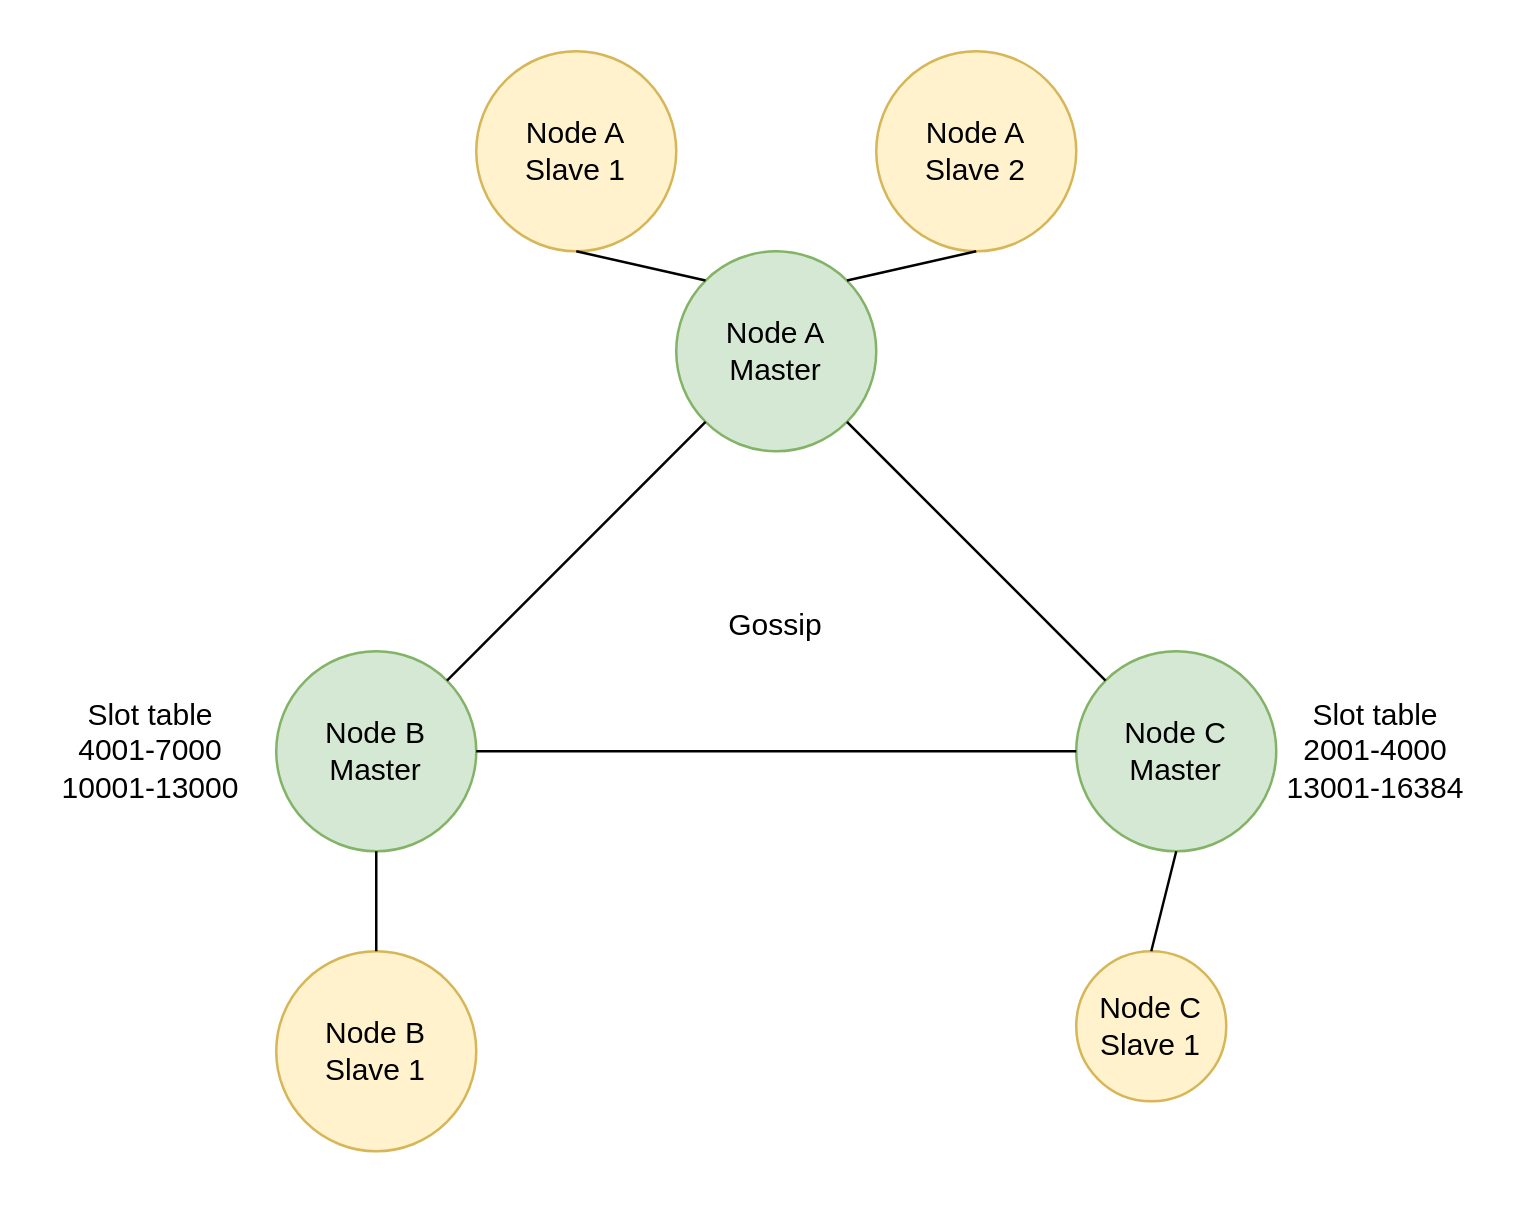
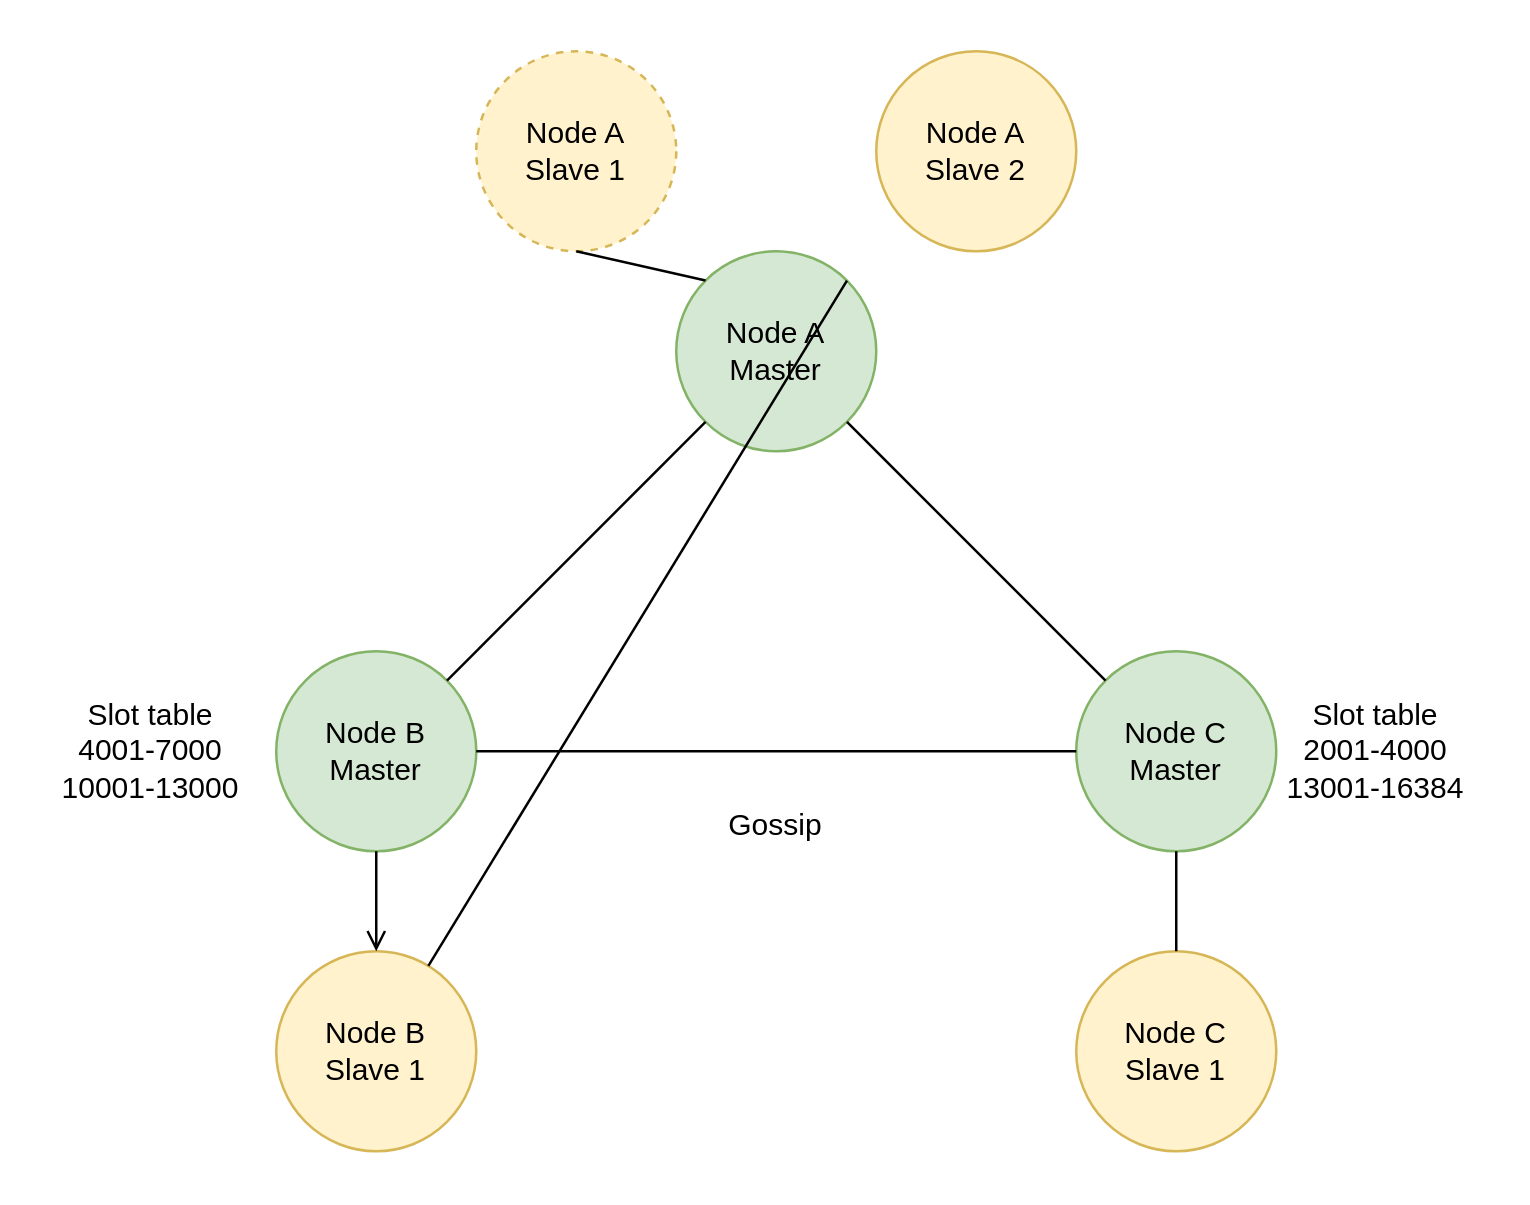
node "Node A Slave 1": style solid -> dashed
edge "Node A Slave 2" -- "Node A Master": now "Node B Slave 1" -- "Node A Master"
node "Gossip": moved (776, 626) -> (776, 826)
edge "Node B Master" -- "Node B Slave 1": arrowhead none -> open
node "Node C Slave 1": size 150x150 -> 200x200
